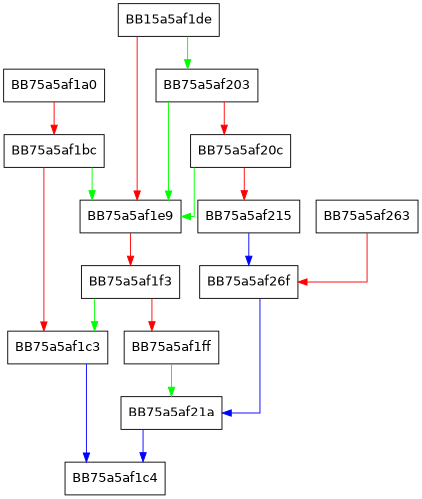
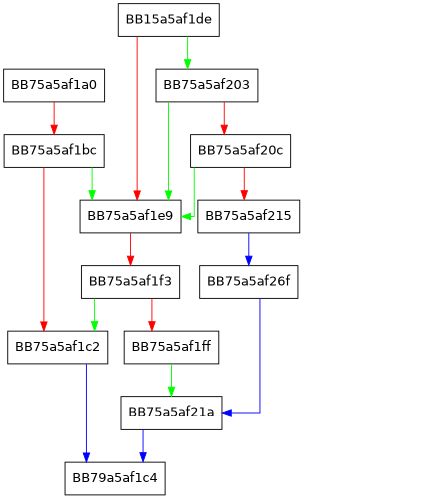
node "BB75a5af263": removed
node "BB75a5af1c3": label "BB75a5af1c3" -> "BB75a5af1c2"
node "BB75a5af1c4": label "BB75a5af1c4" -> "BB79a5af1c4"
